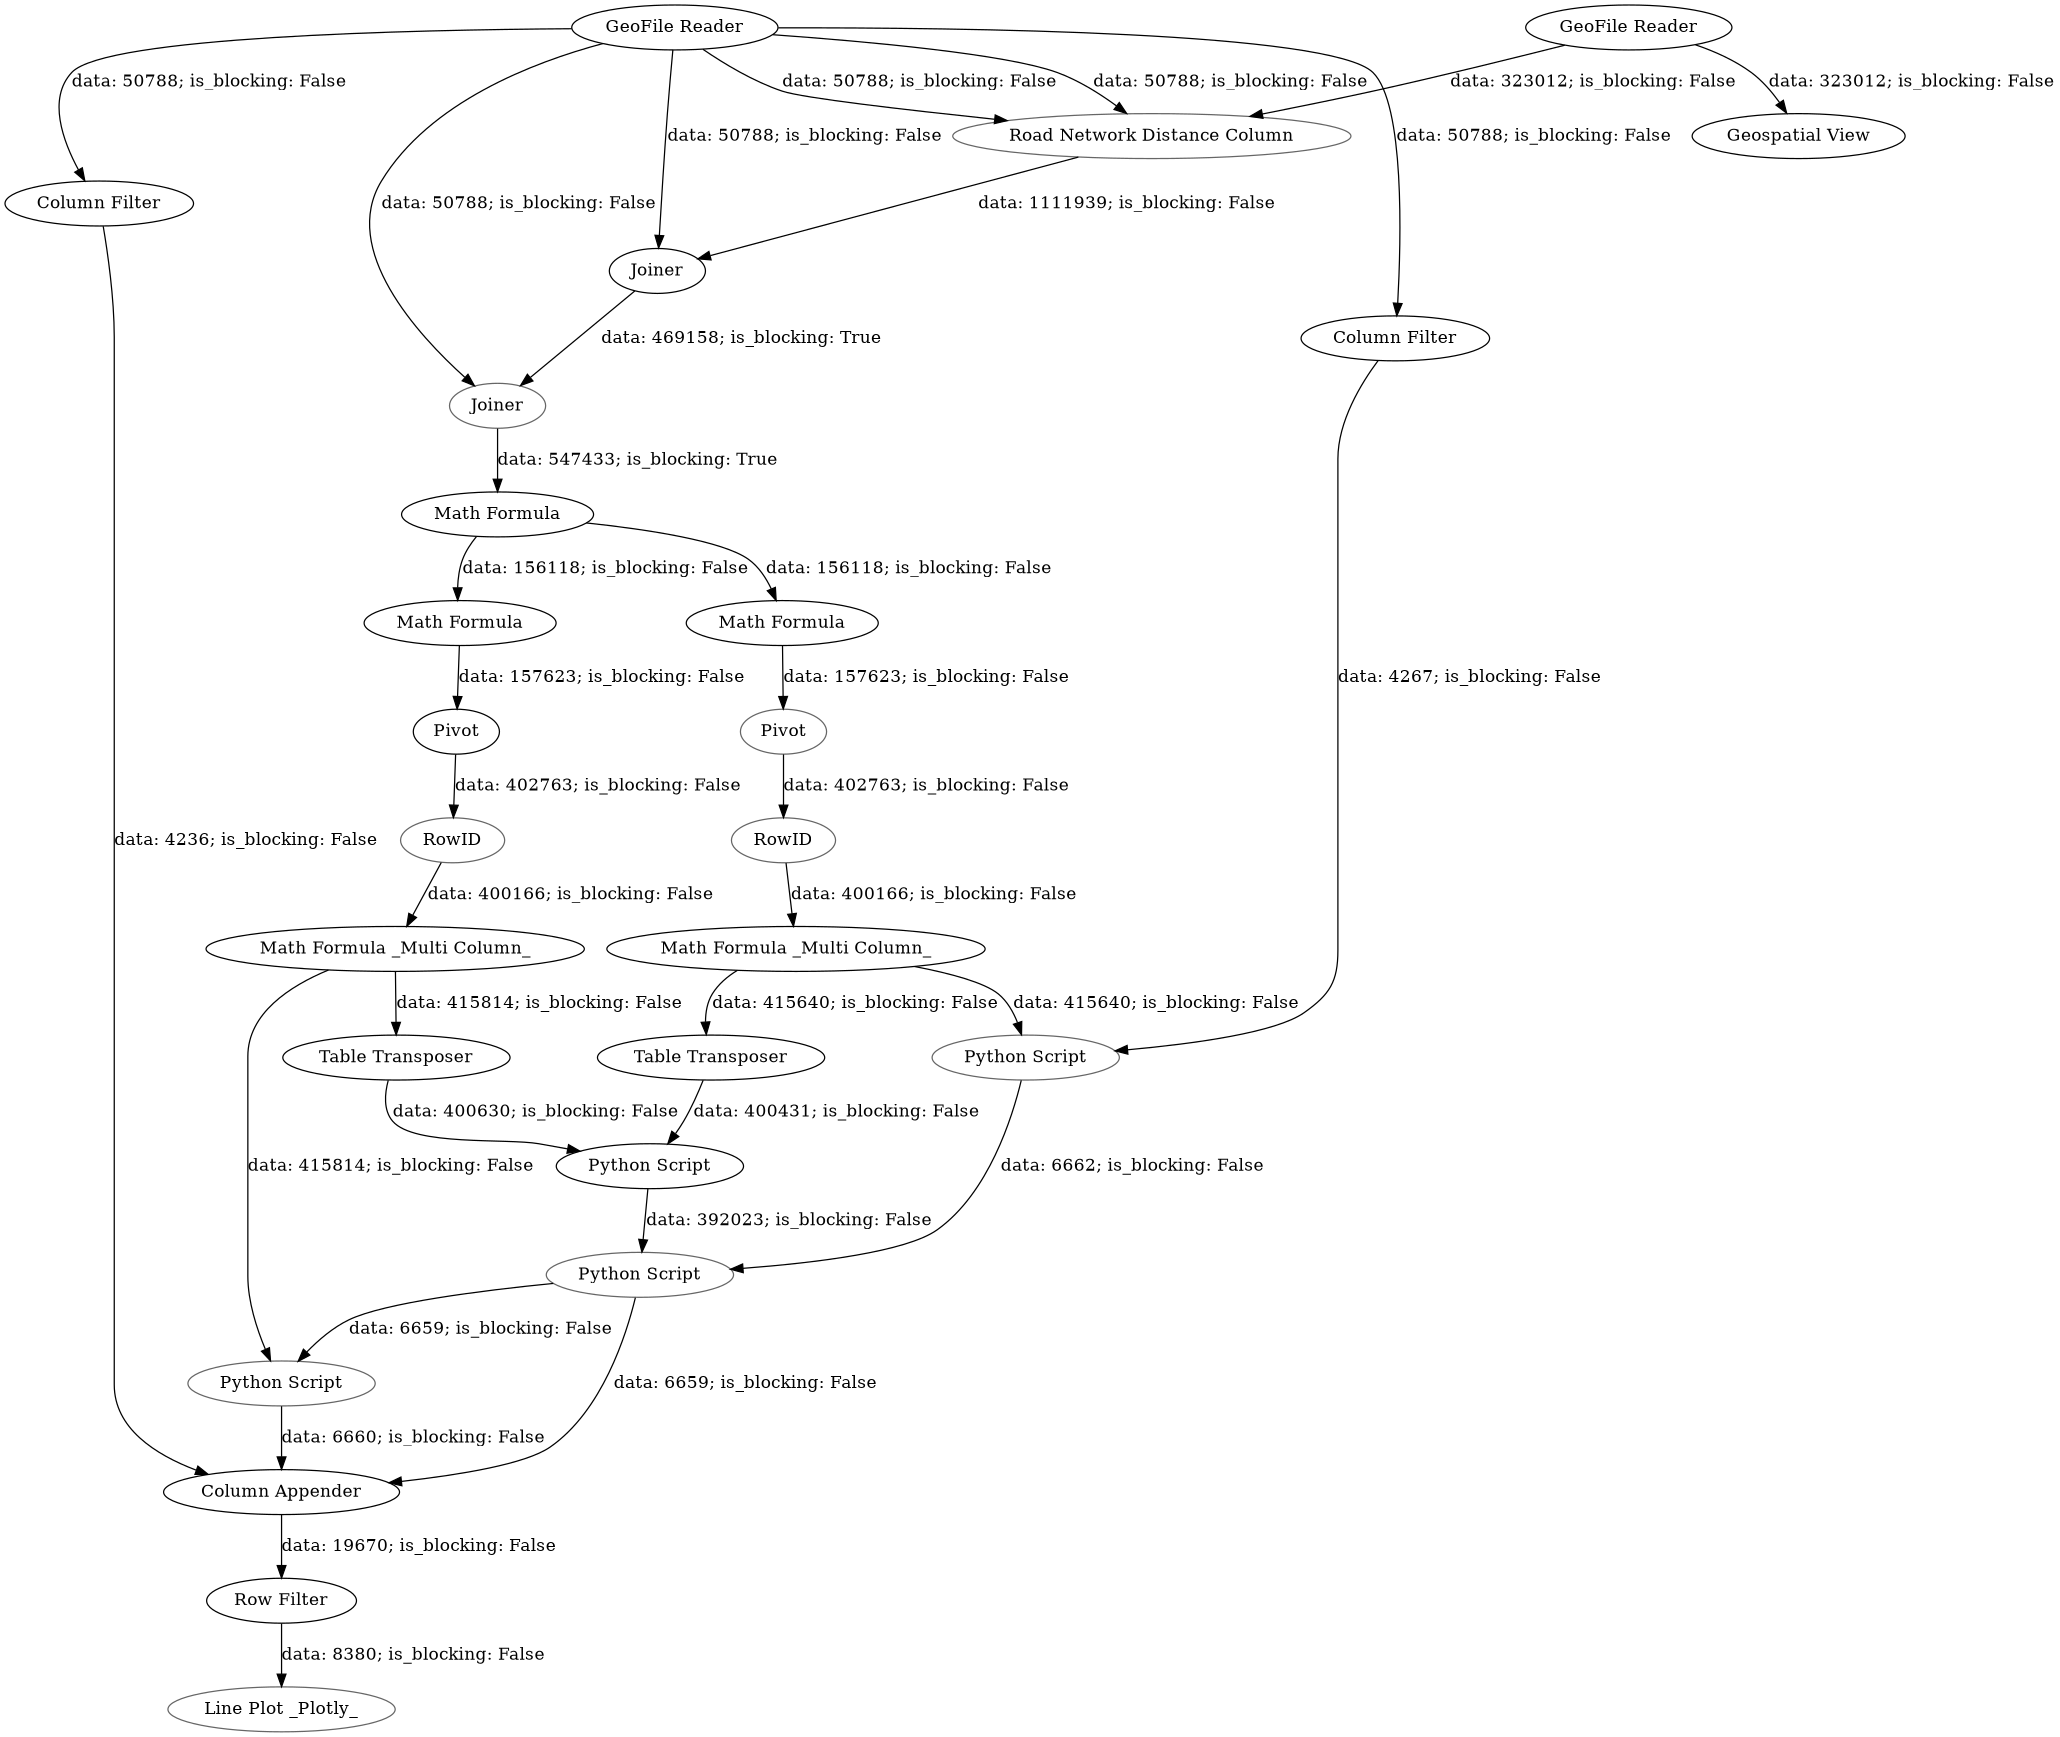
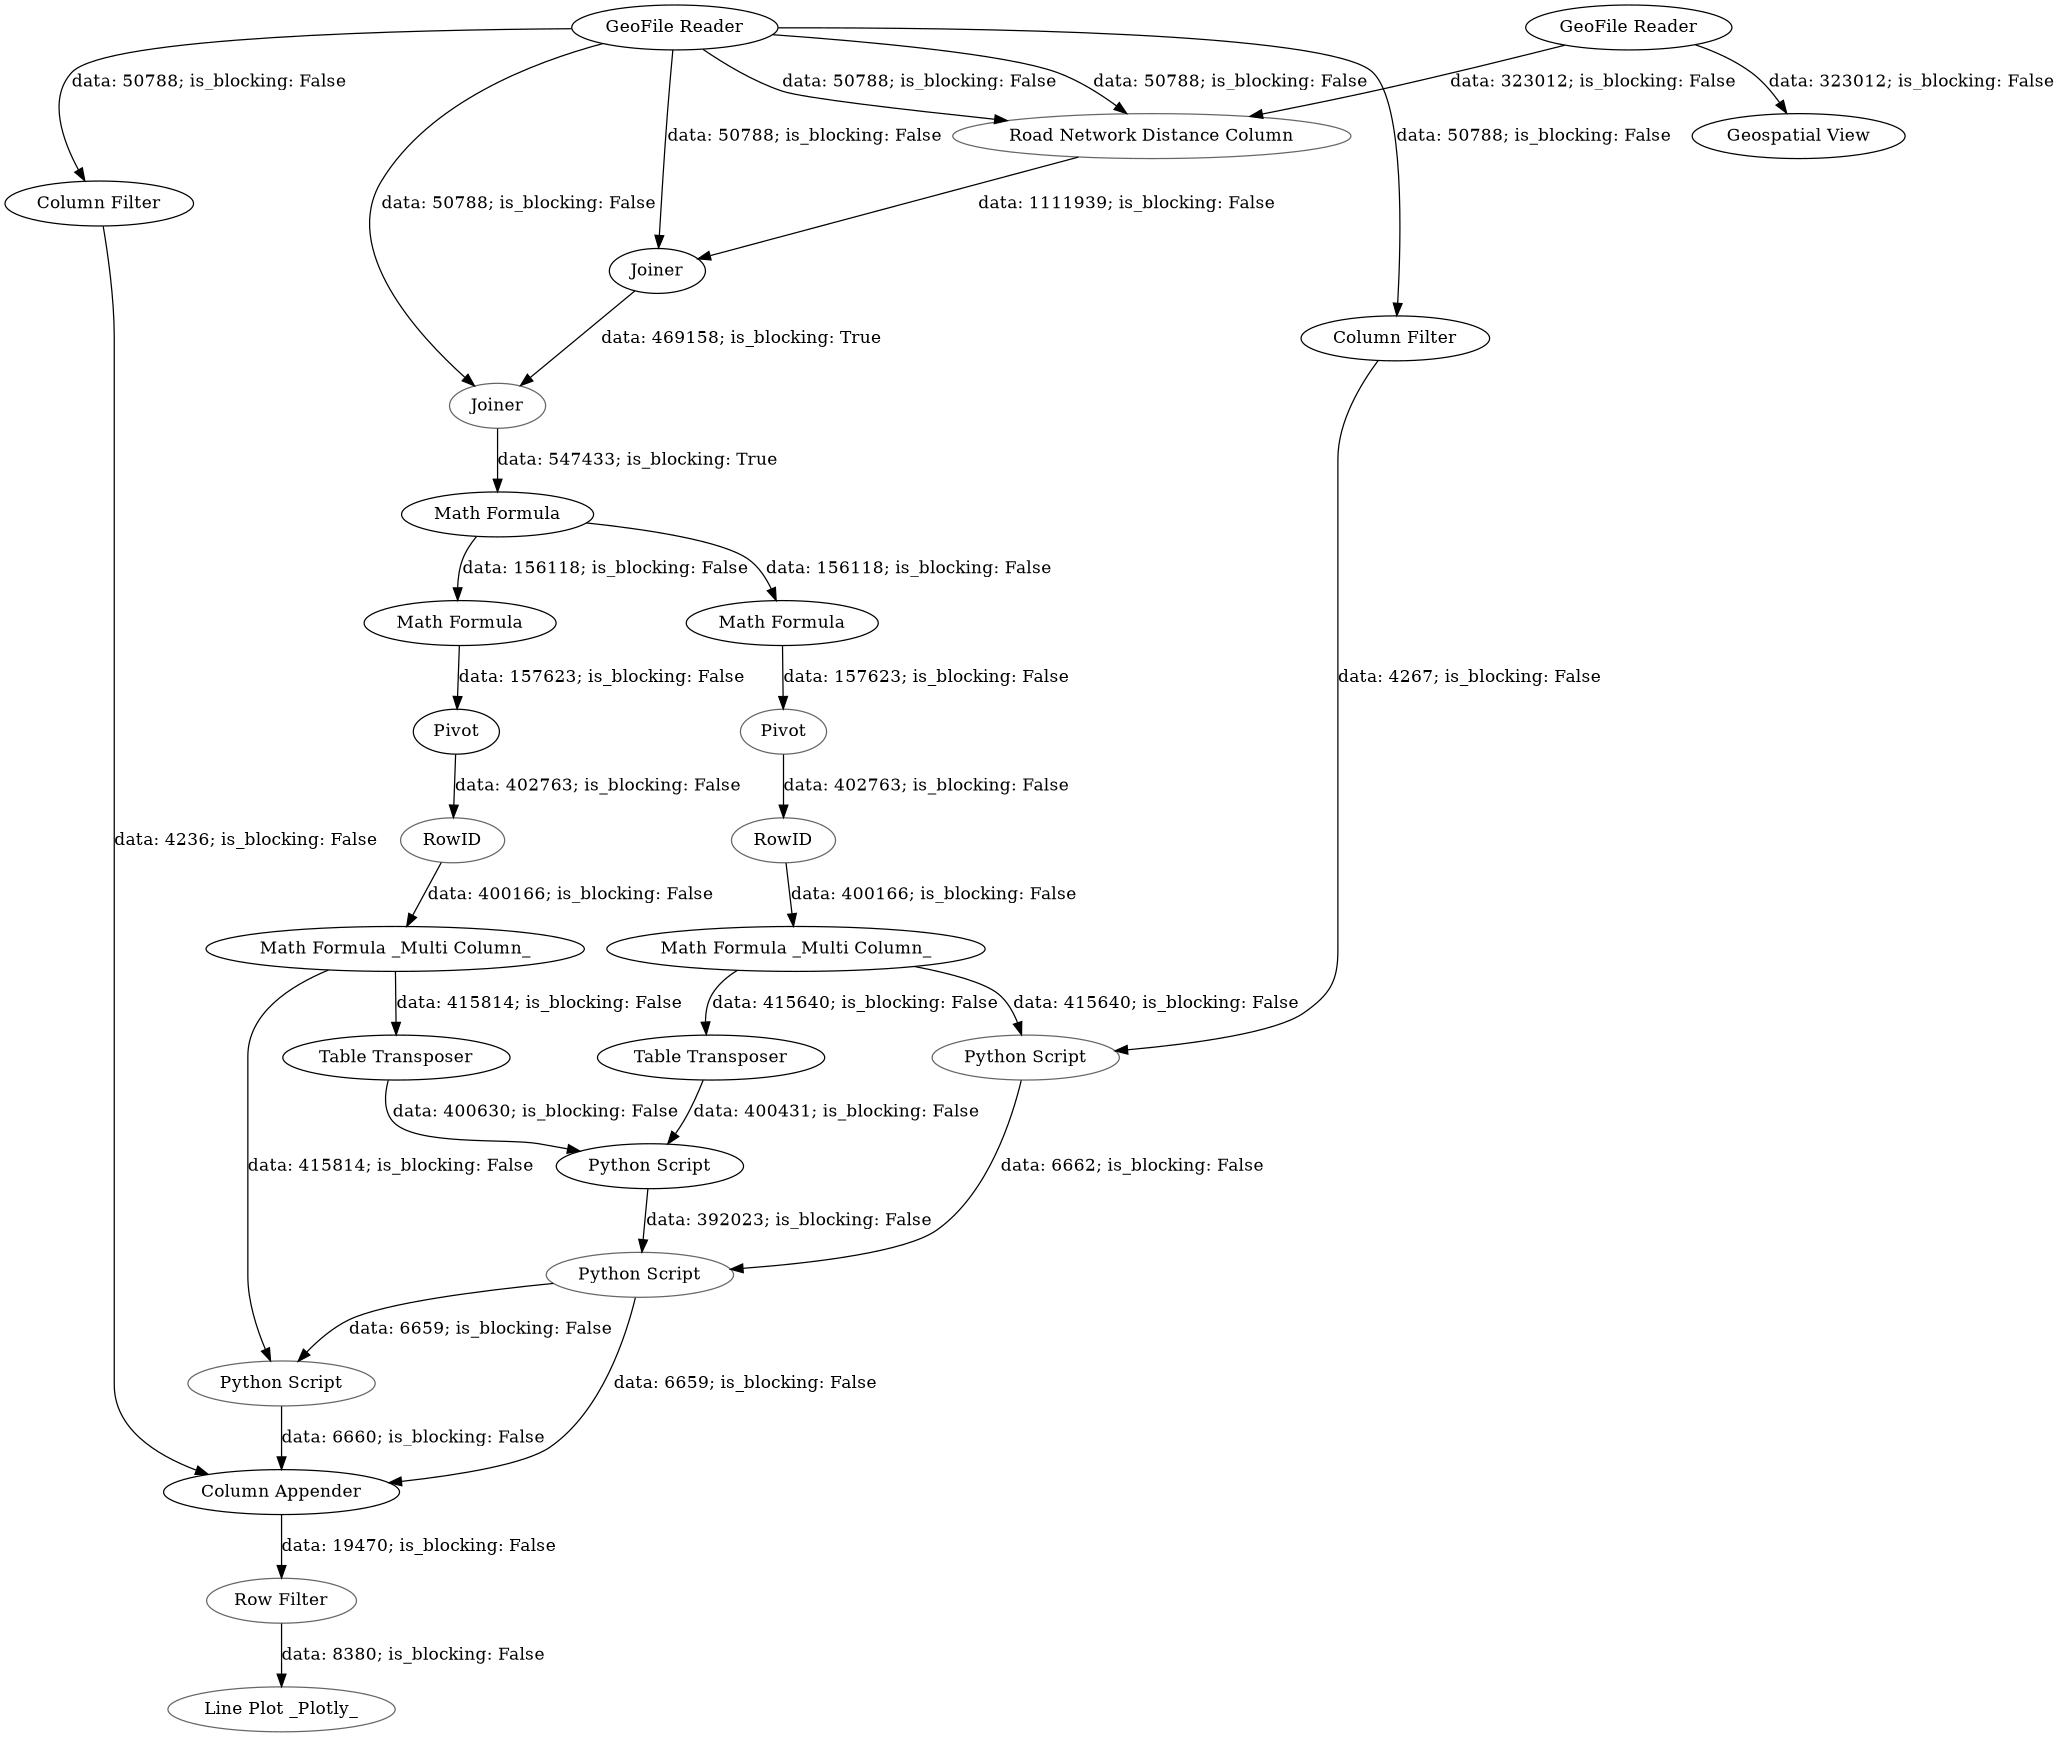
edge "Column Appender" -> "Row Filter": label "data: 19670; is_blocking: False" -> "data: 19470; is_blocking: False"
node "Row Filter": color black -> gray40
